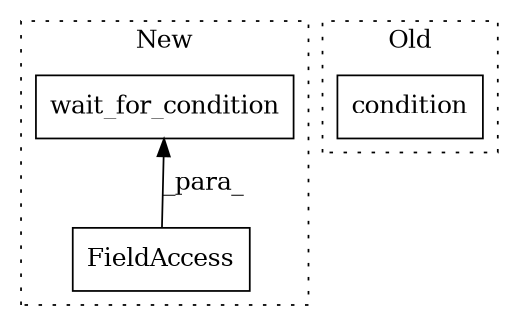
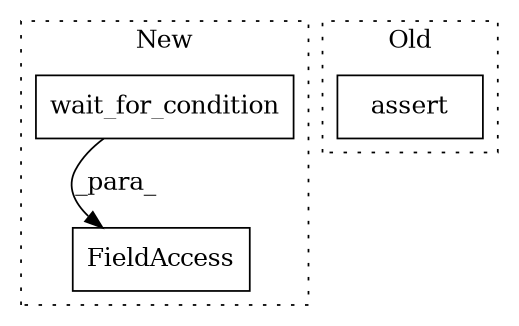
node "condition": label "condition" -> "assert"
edge "FieldAccess" -> "wait_for_condition": reversed
